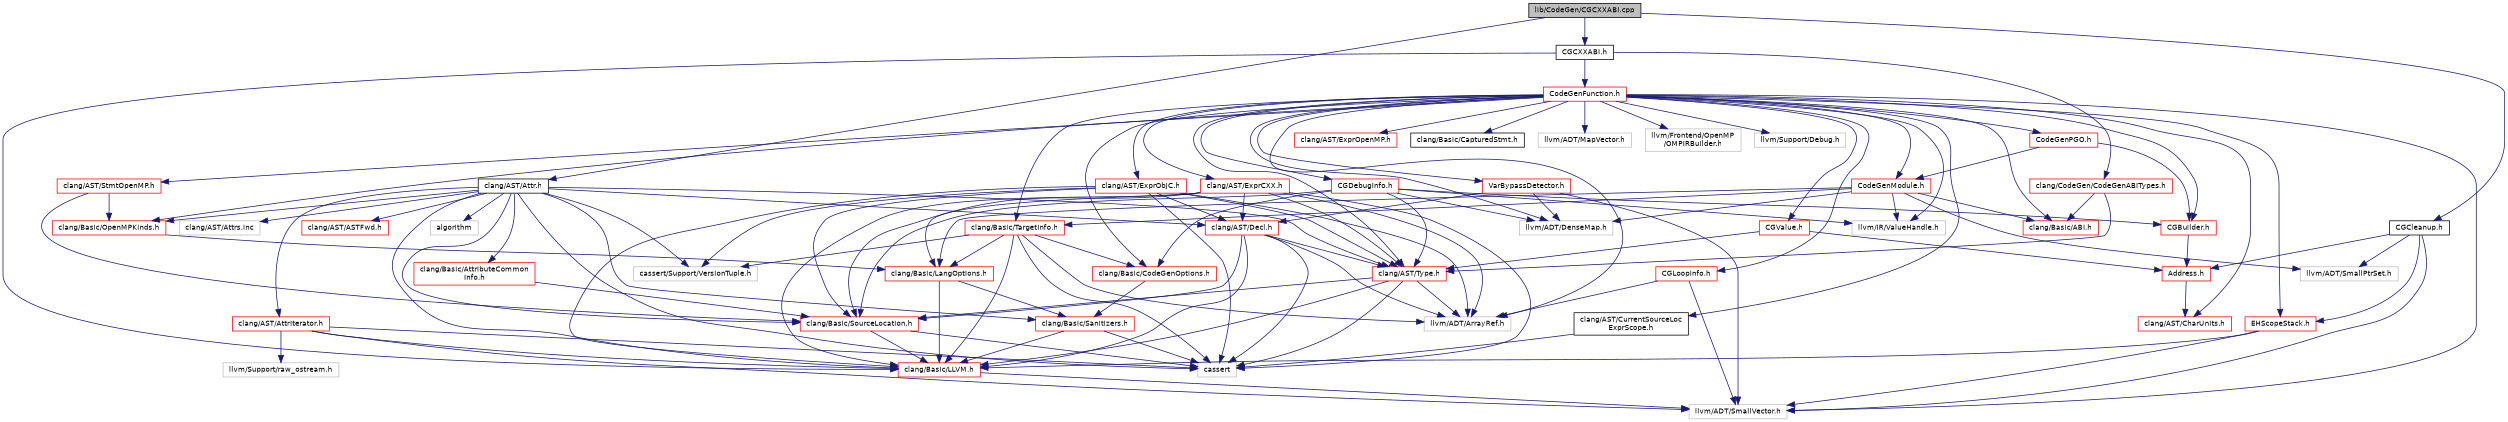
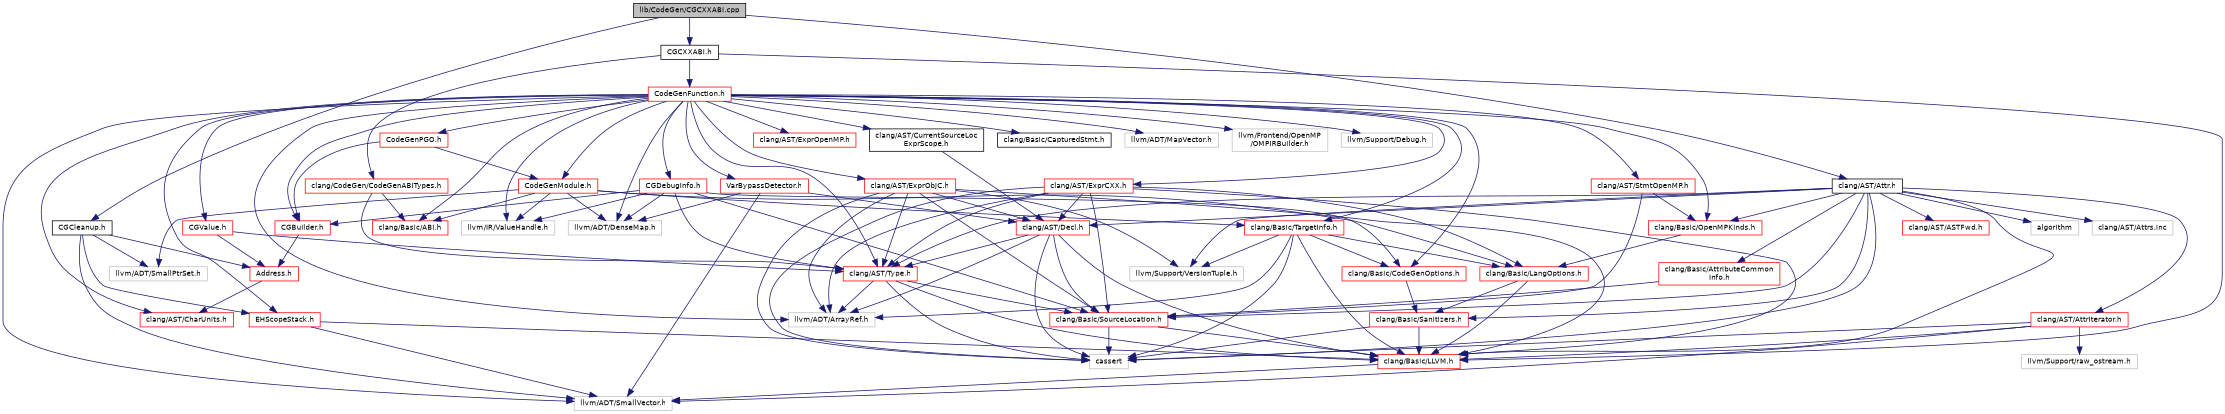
node "cassert/Support/VersionTuple.h": label "cassert/Support/VersionTuple.h" -> "llvm/Support/VersionTuple.h"
node "CGLoopInfo.h": removed
edge "clang/AST/CurrentSourceLoc ExprScope.h" -> "cassert": now "clang/AST/CurrentSourceLoc ExprScope.h" -> "clang/AST/Decl.h"
